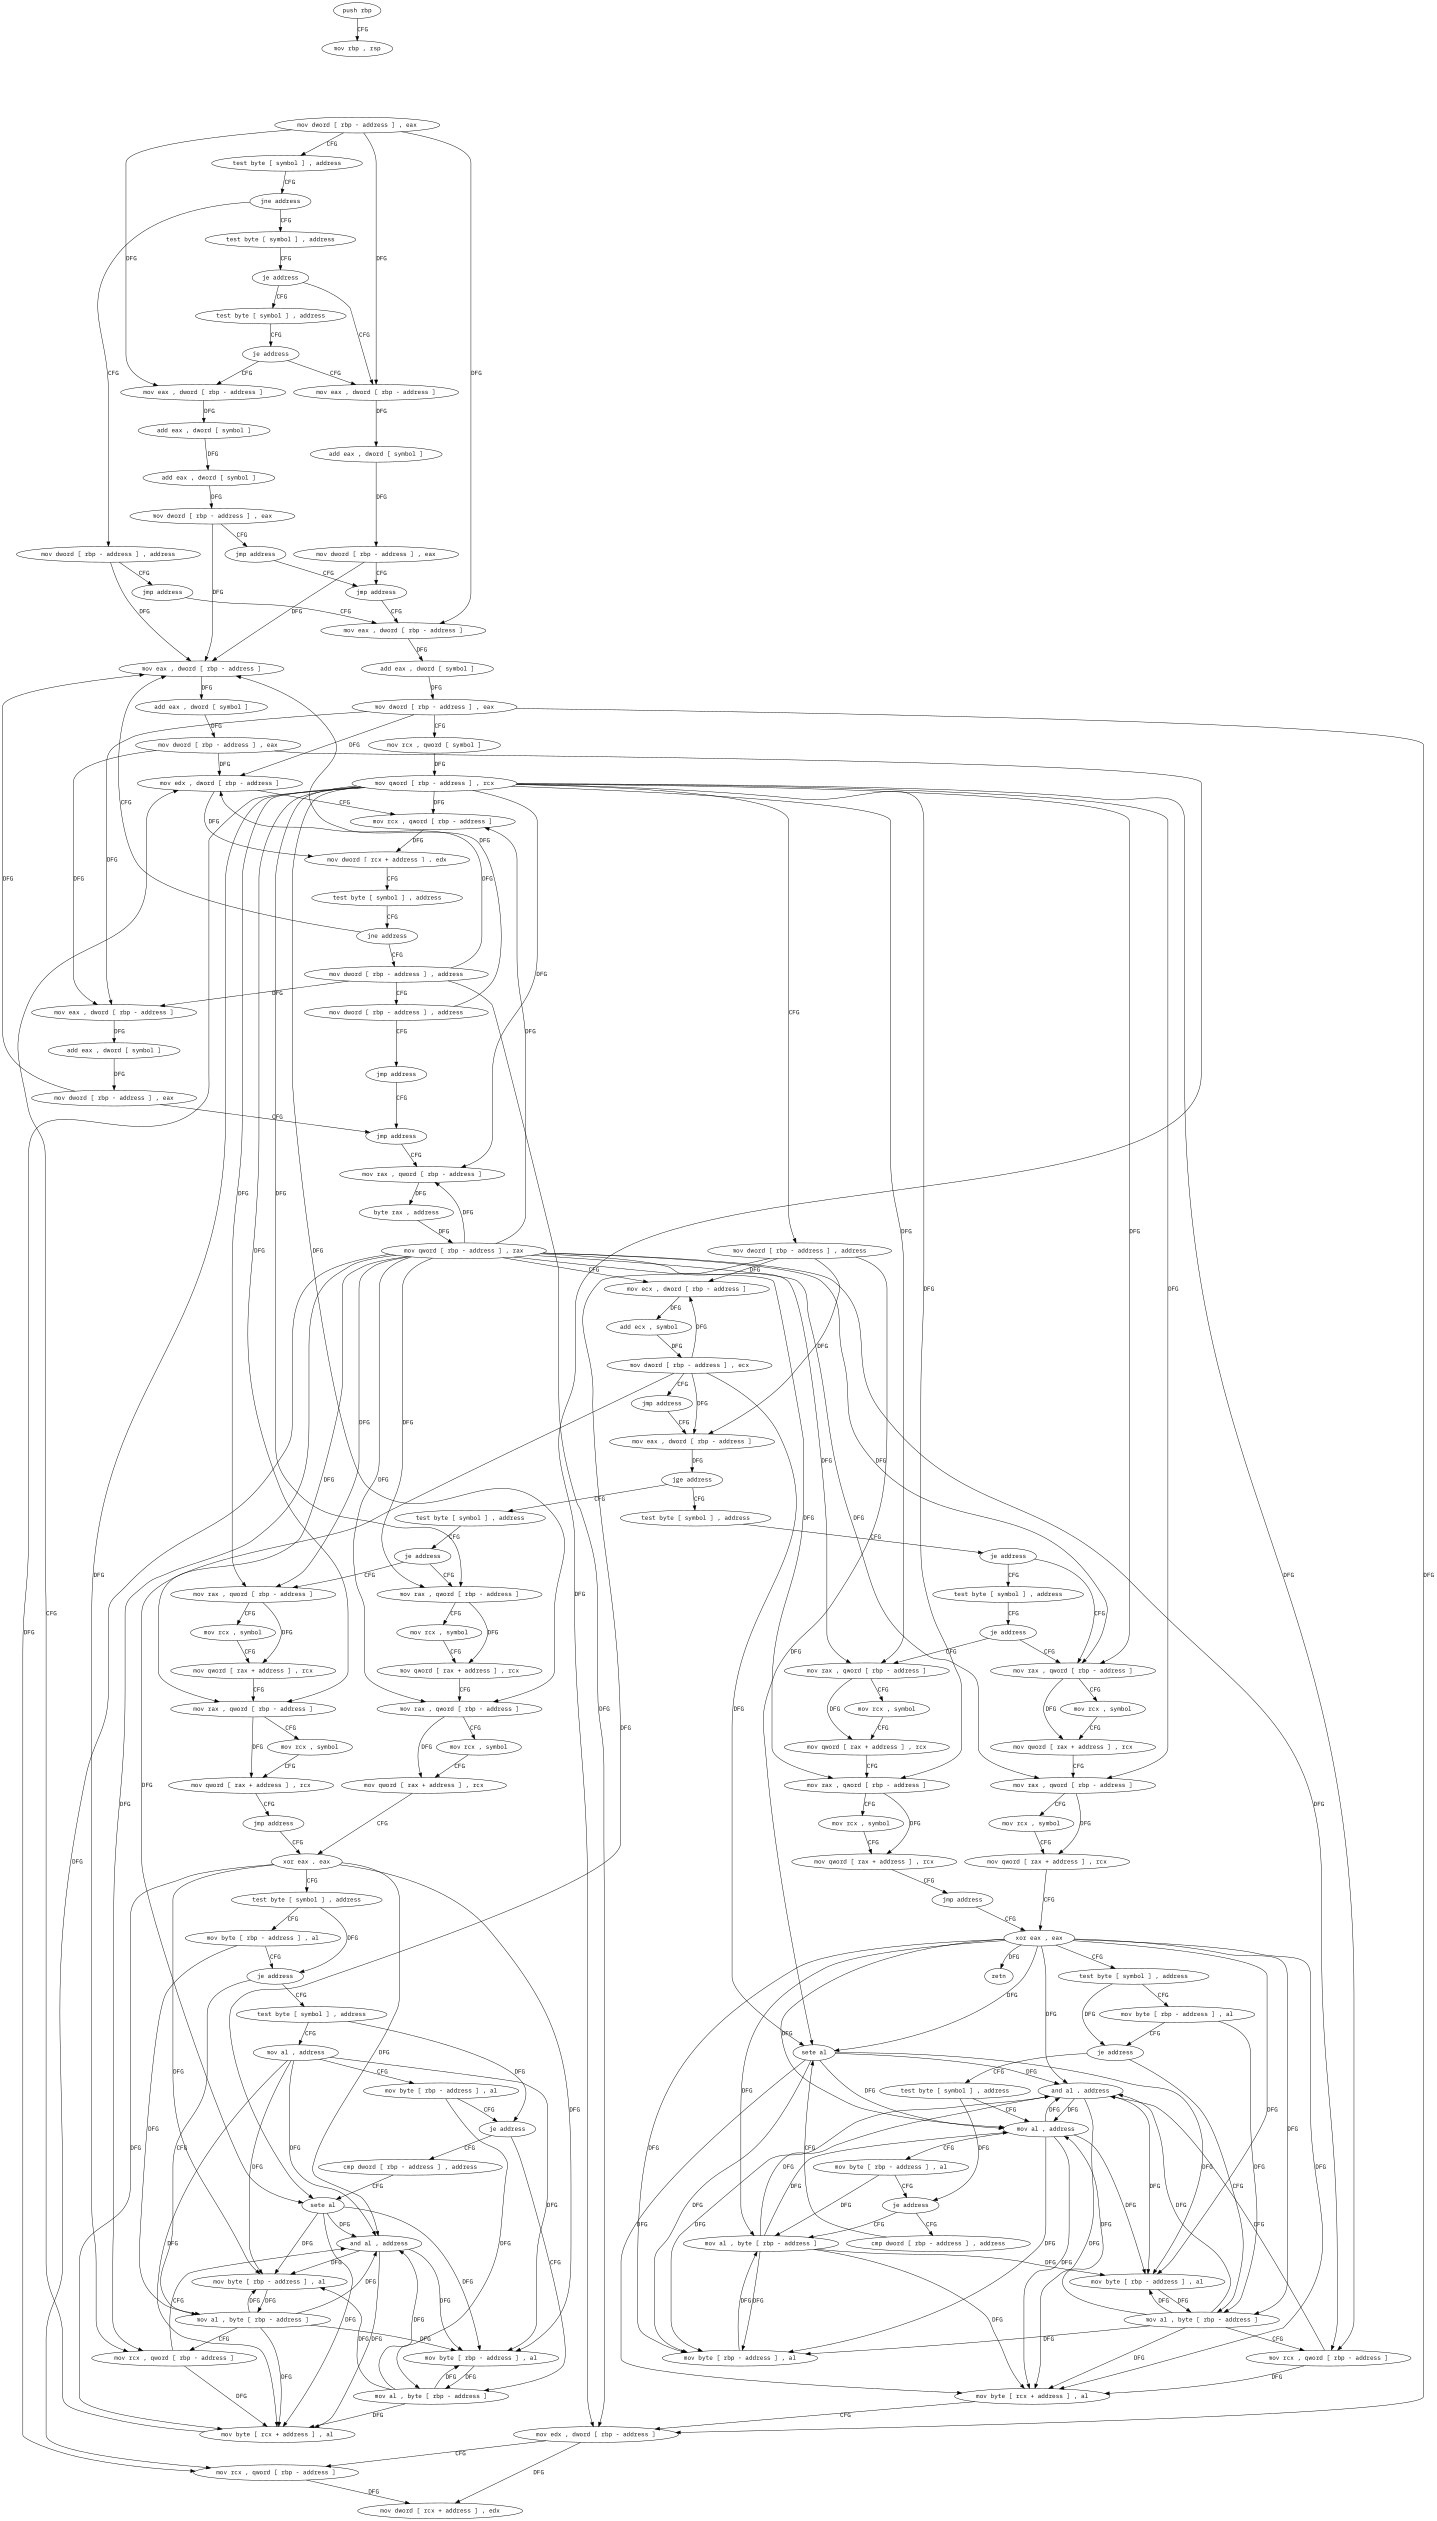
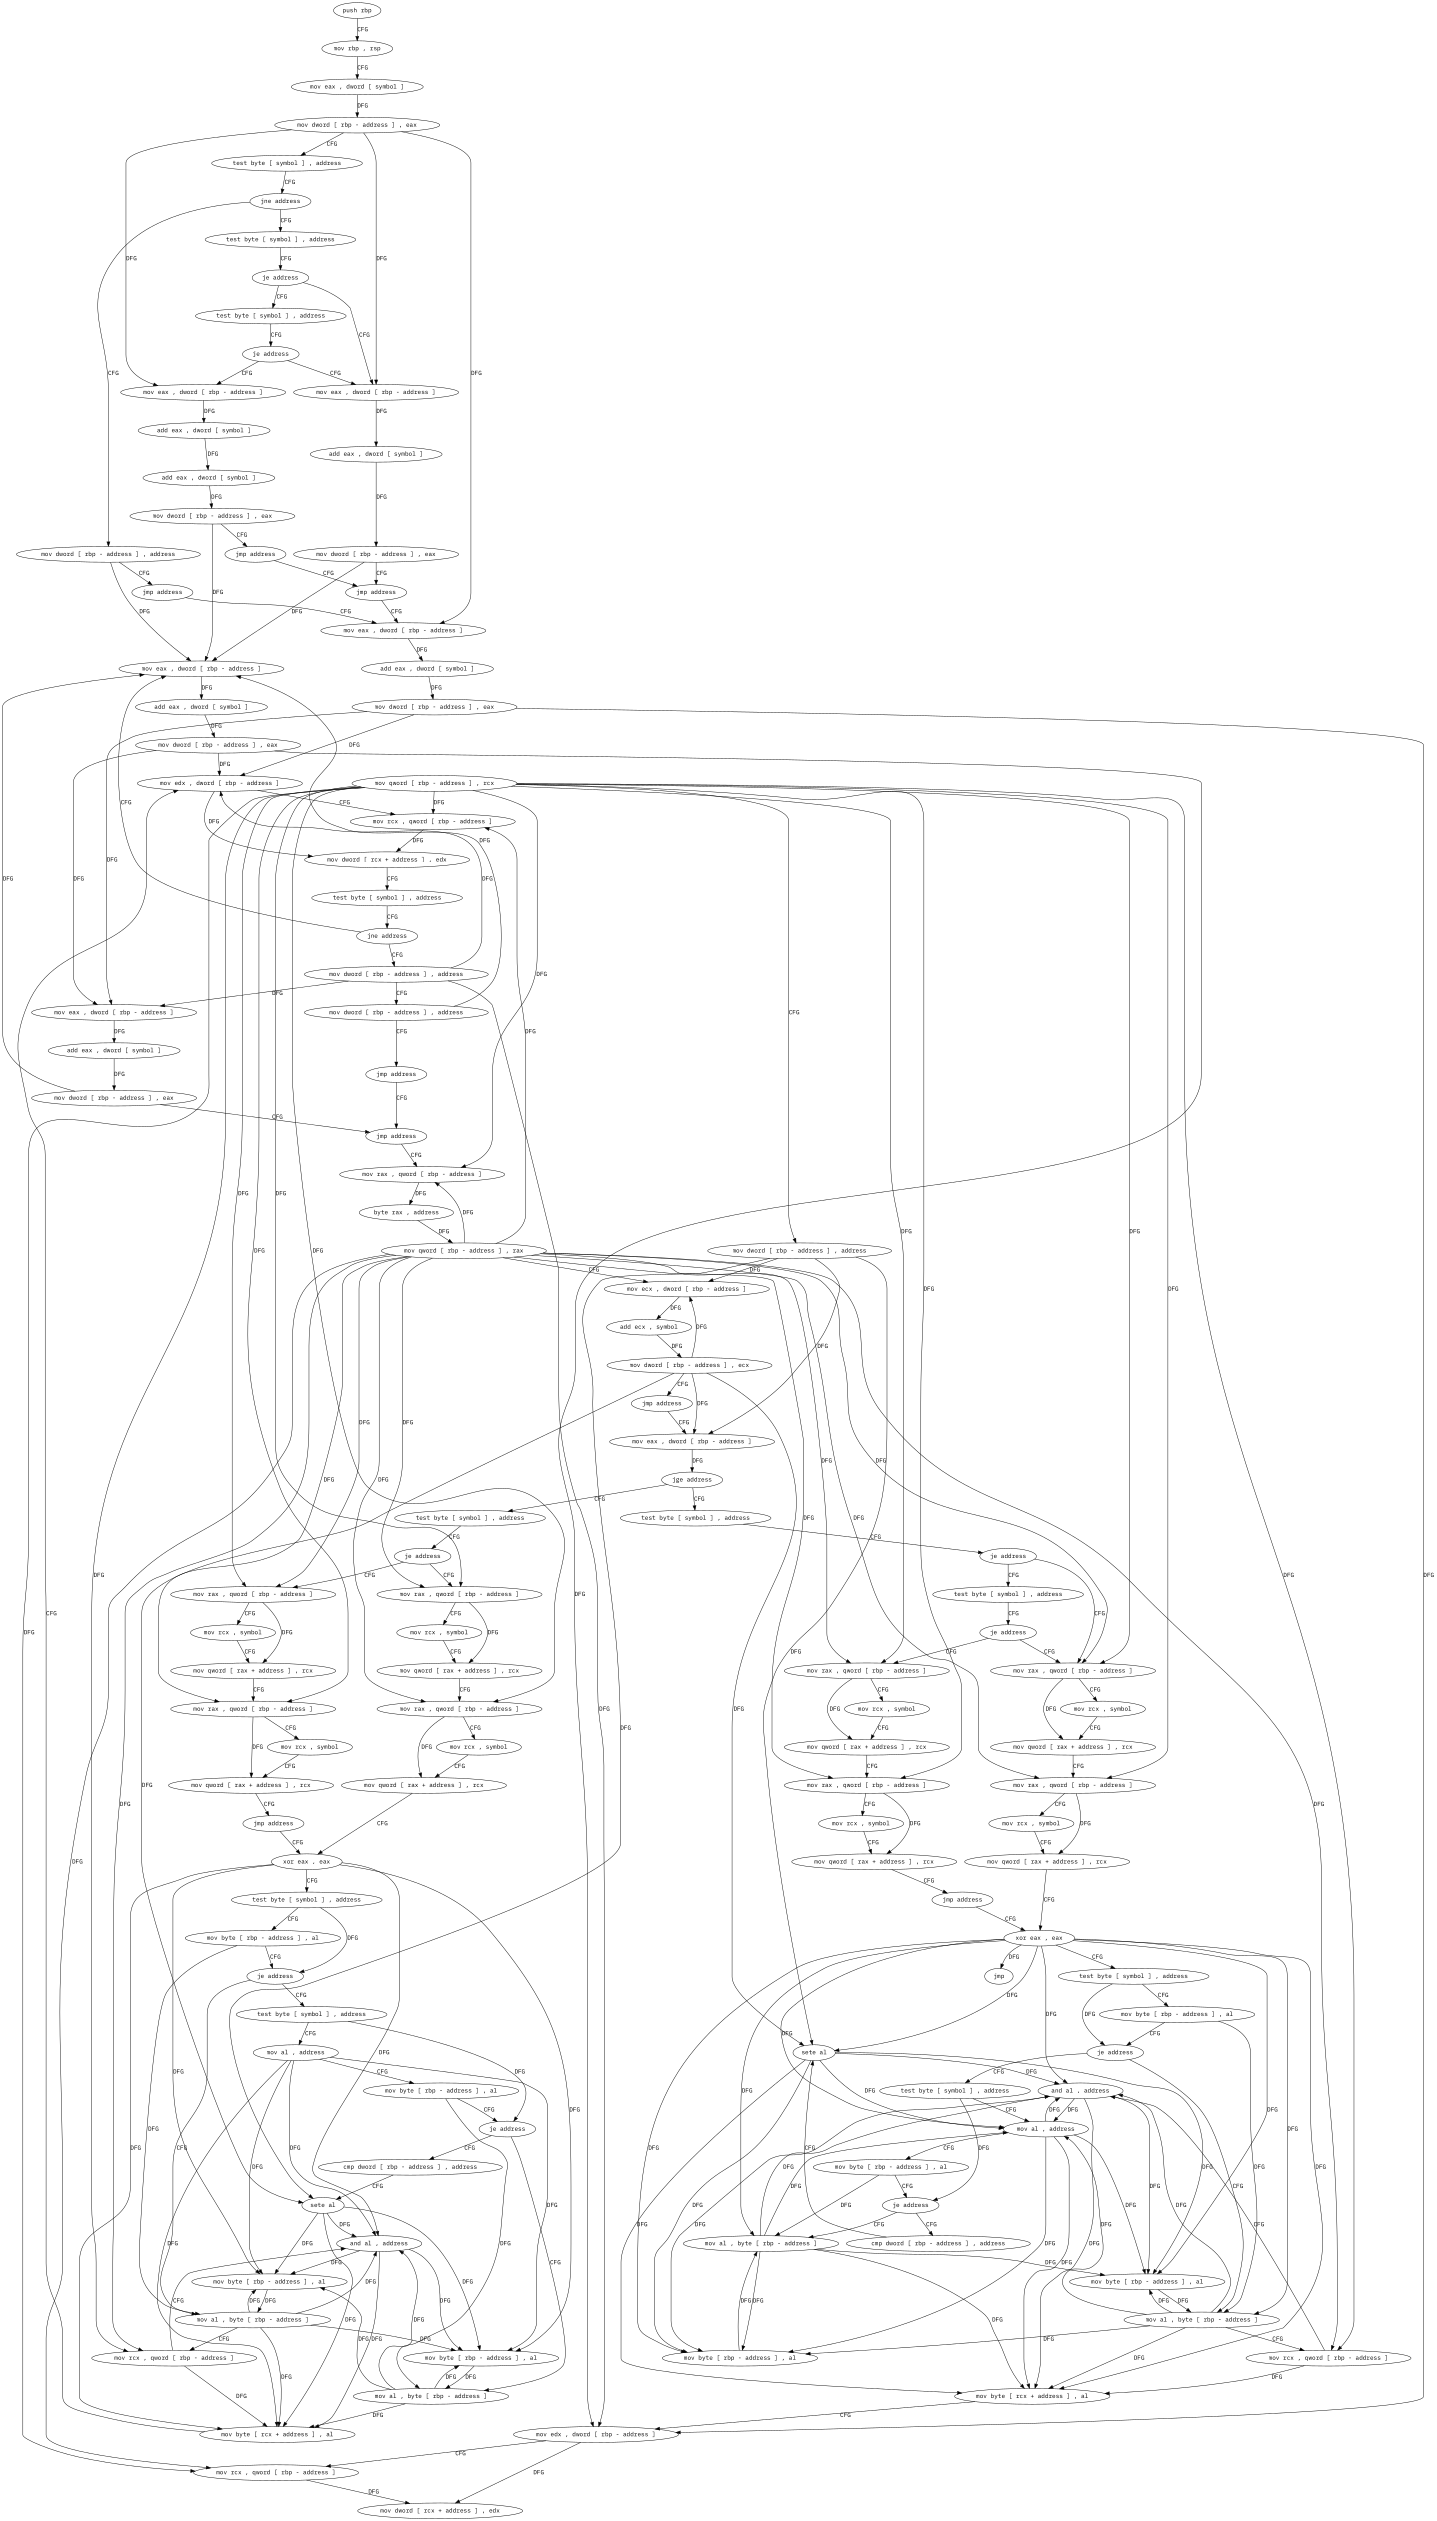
node "mov eax , dword [ symbol ]": added
node "mov rcx , qword [ symbol ]": removed
node "retn": label "retn" -> "jmp"
